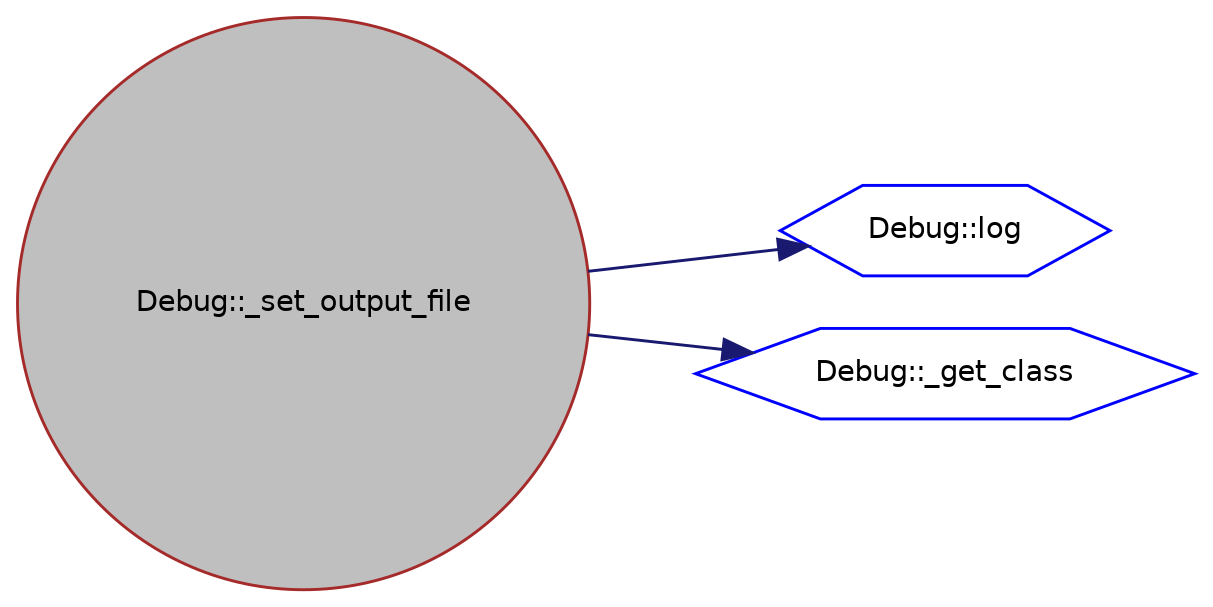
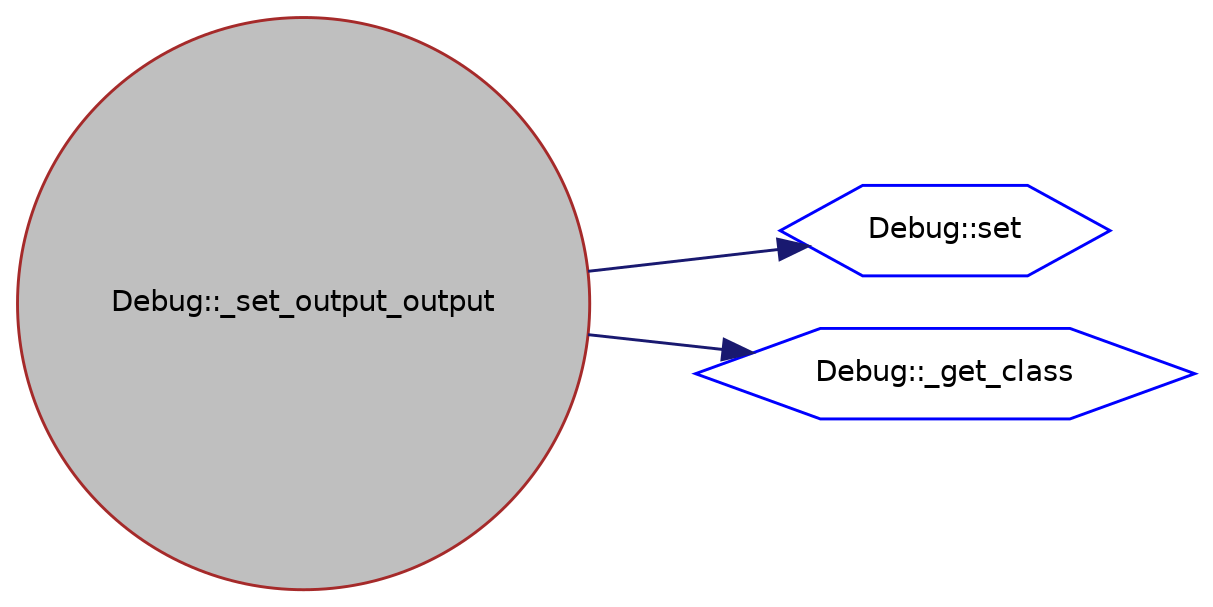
node "Debug::log": label "Debug::log" -> "Debug::set"
node "Debug::_set_output_file": label "Debug::_set_output_file" -> "Debug::_set_output_output"
